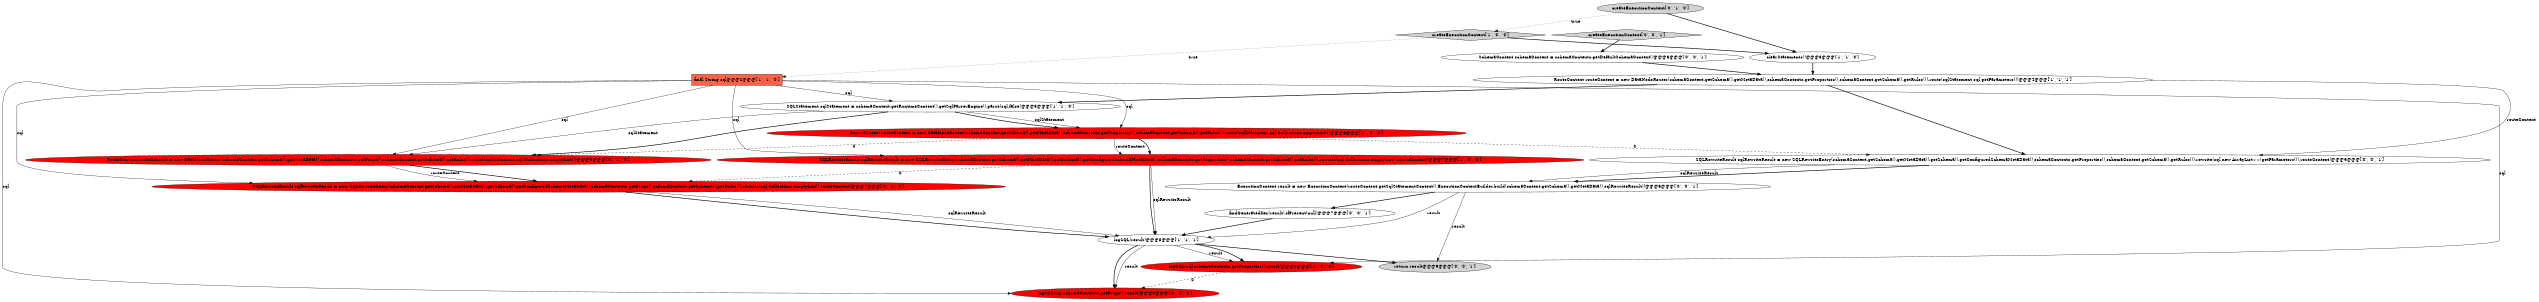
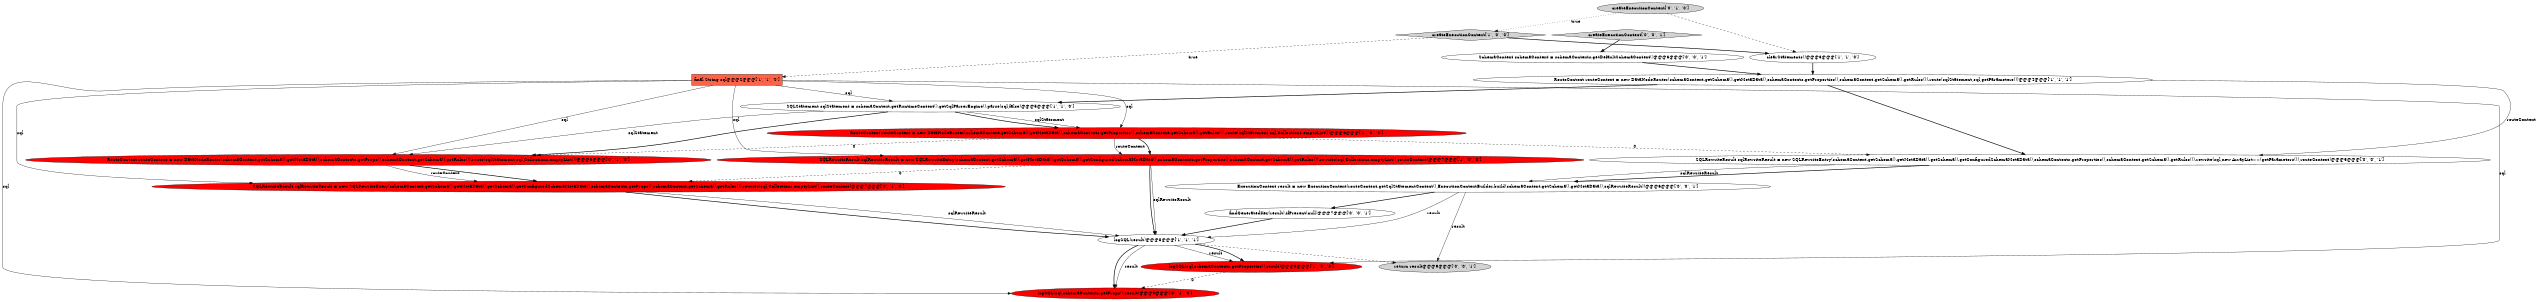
edge "createExecutionContext['0', '1', '0']" -> "clearStatements()@@@3@@@['1', '1', '0']": style bold -> dashed
edge "createExecutionContext['1', '0', '0']" -> "final String sql@@@2@@@['1', '1', '0']": style dotted -> dashed
edge "logSQL(result)@@@8@@@['1', '1', '1']" -> "return result@@@9@@@['0', '0', '1']": style bold -> dashed
